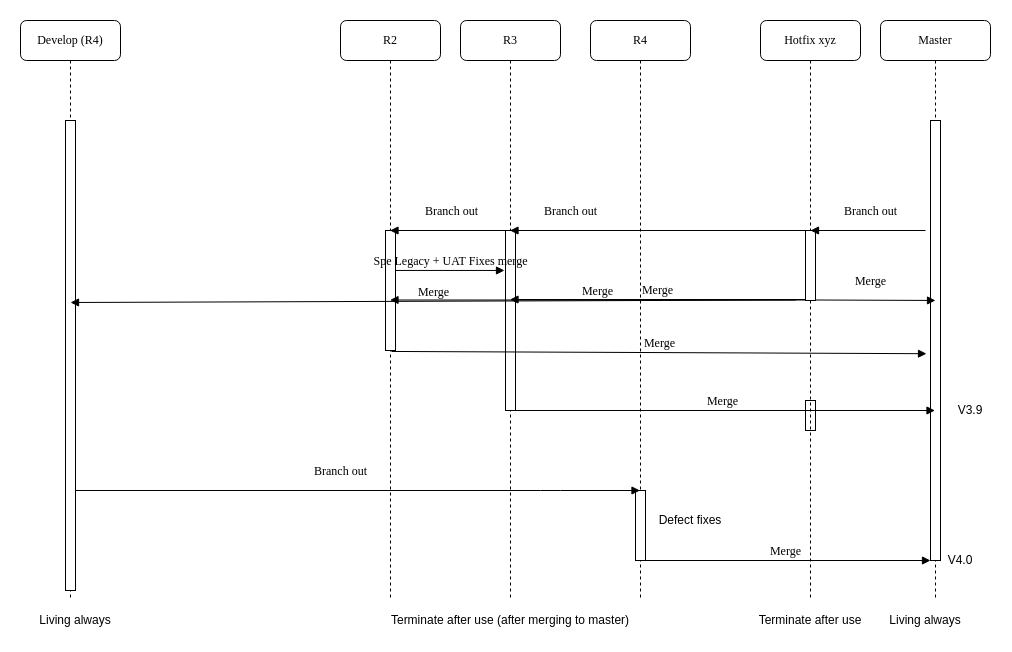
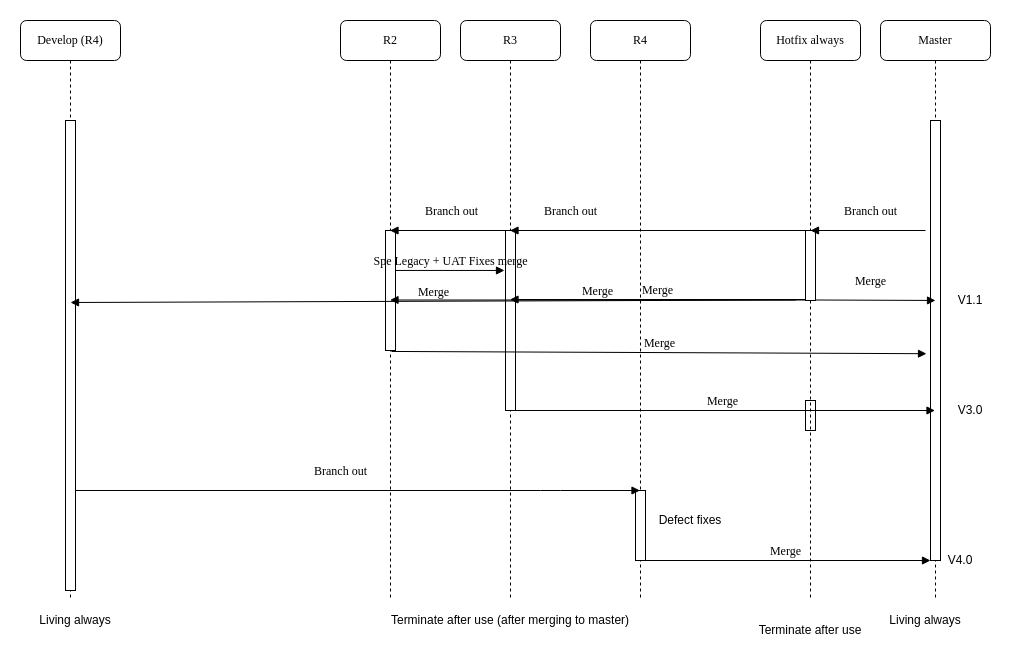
node "Hotfix xyz": label "Hotfix xyz" -> "Hotfix always"
node "V1.1": added
node "V3.9": label "V3.9" -> "V3.0"
node "Terminate after use": moved (811, 621) -> (811, 631)
